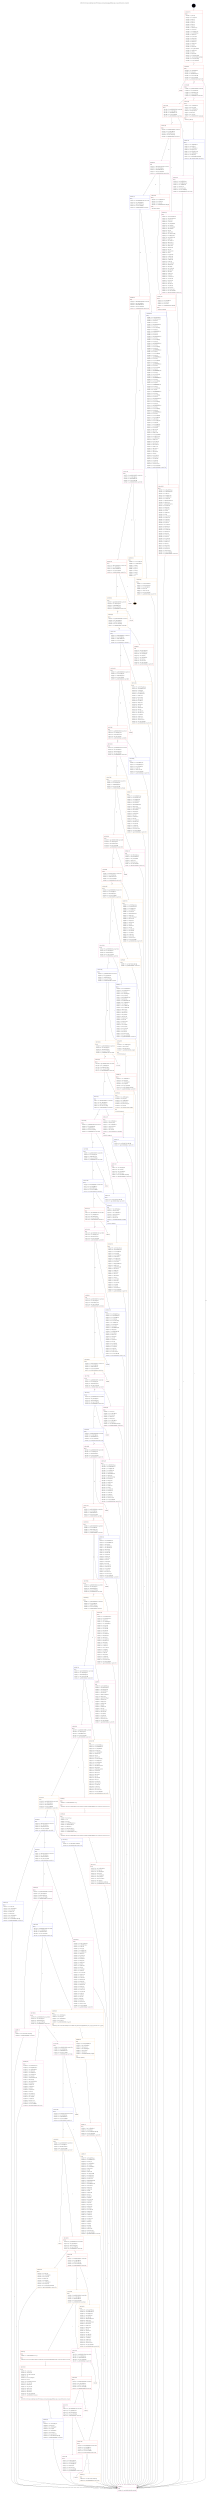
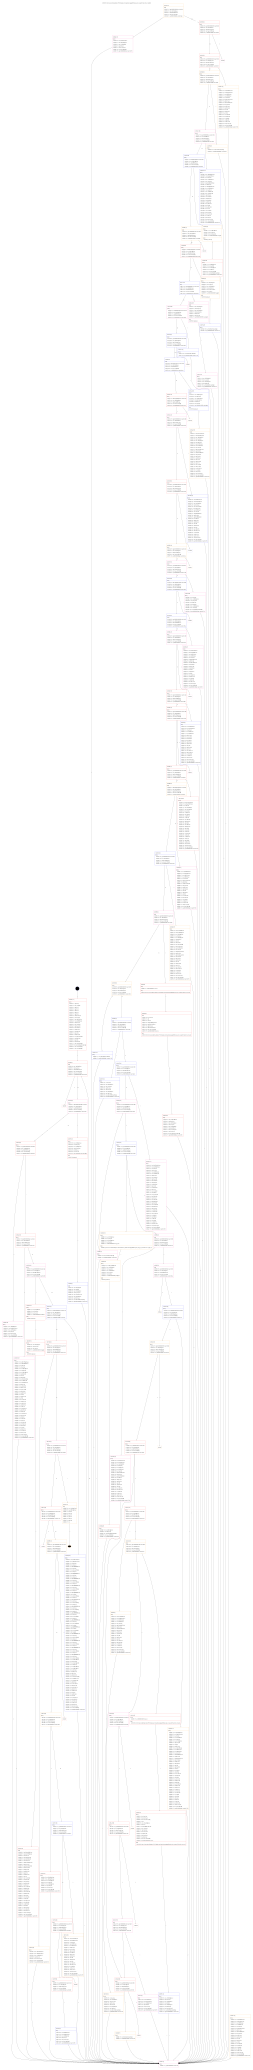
node "0x40161b [28]": removed
